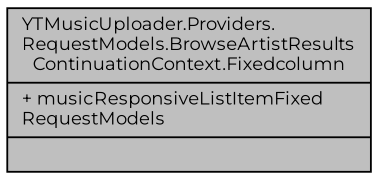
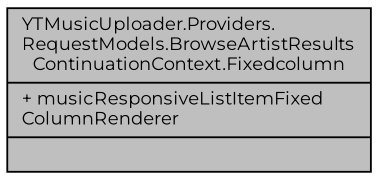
node "YTMusicUploader.Providers.": text "RequestModels" -> "ColumnRenderer"
